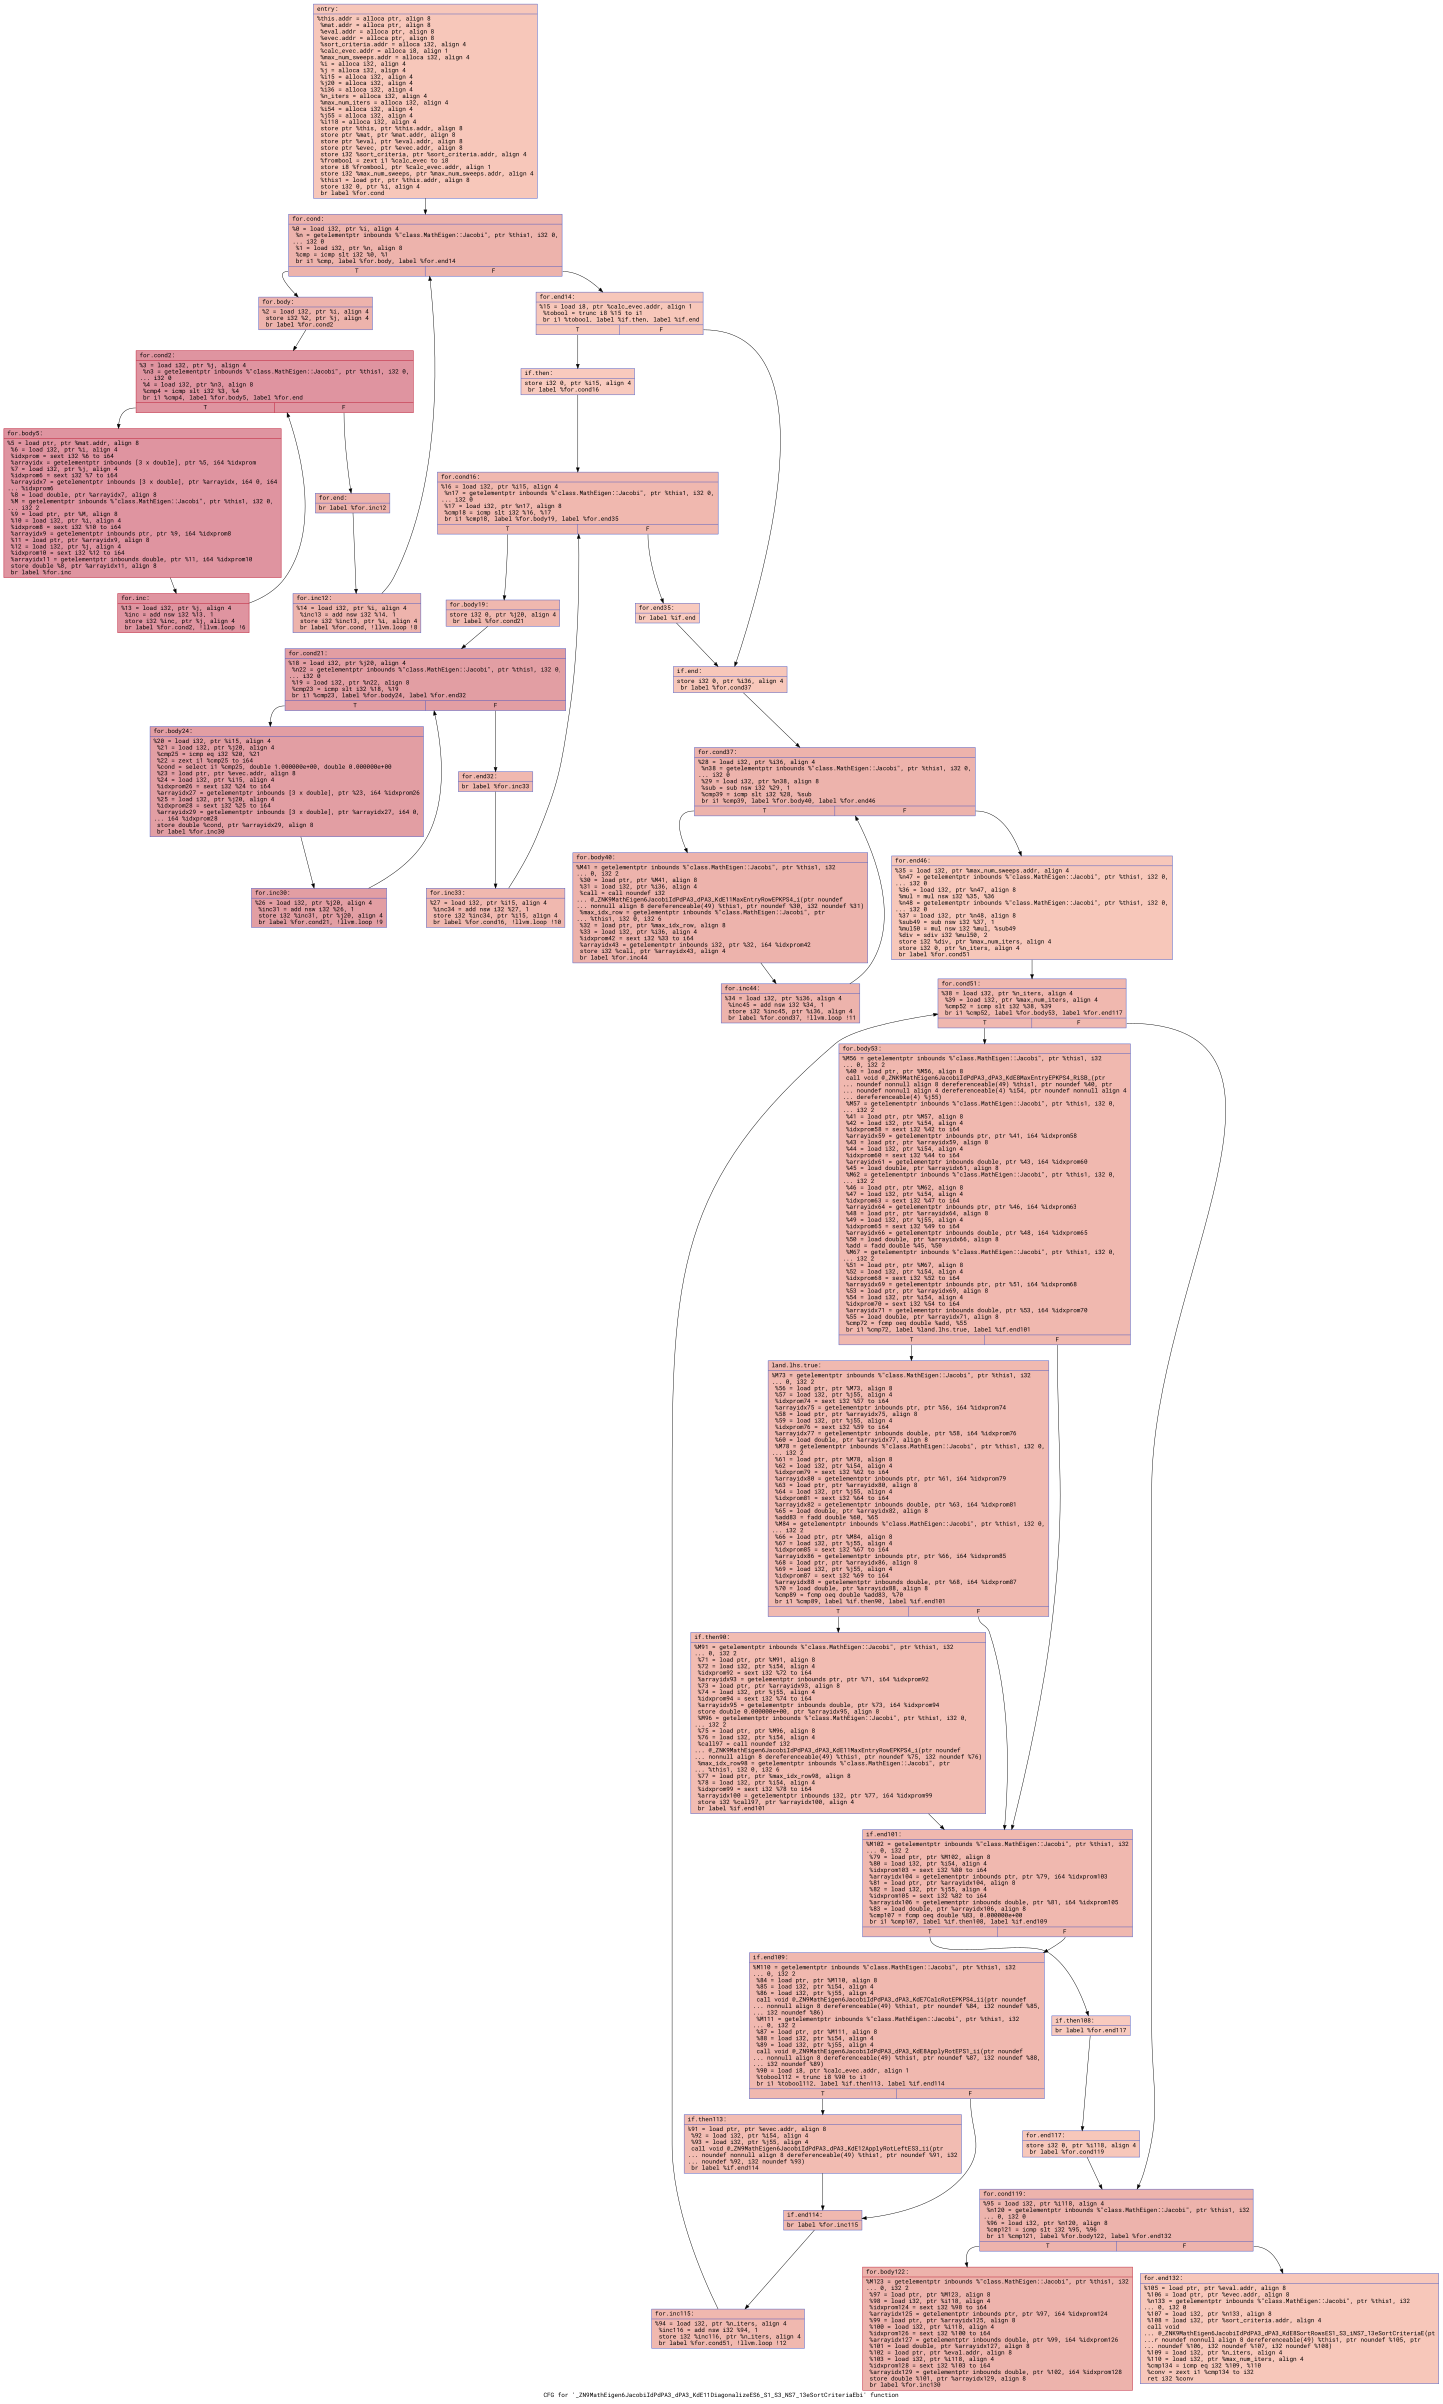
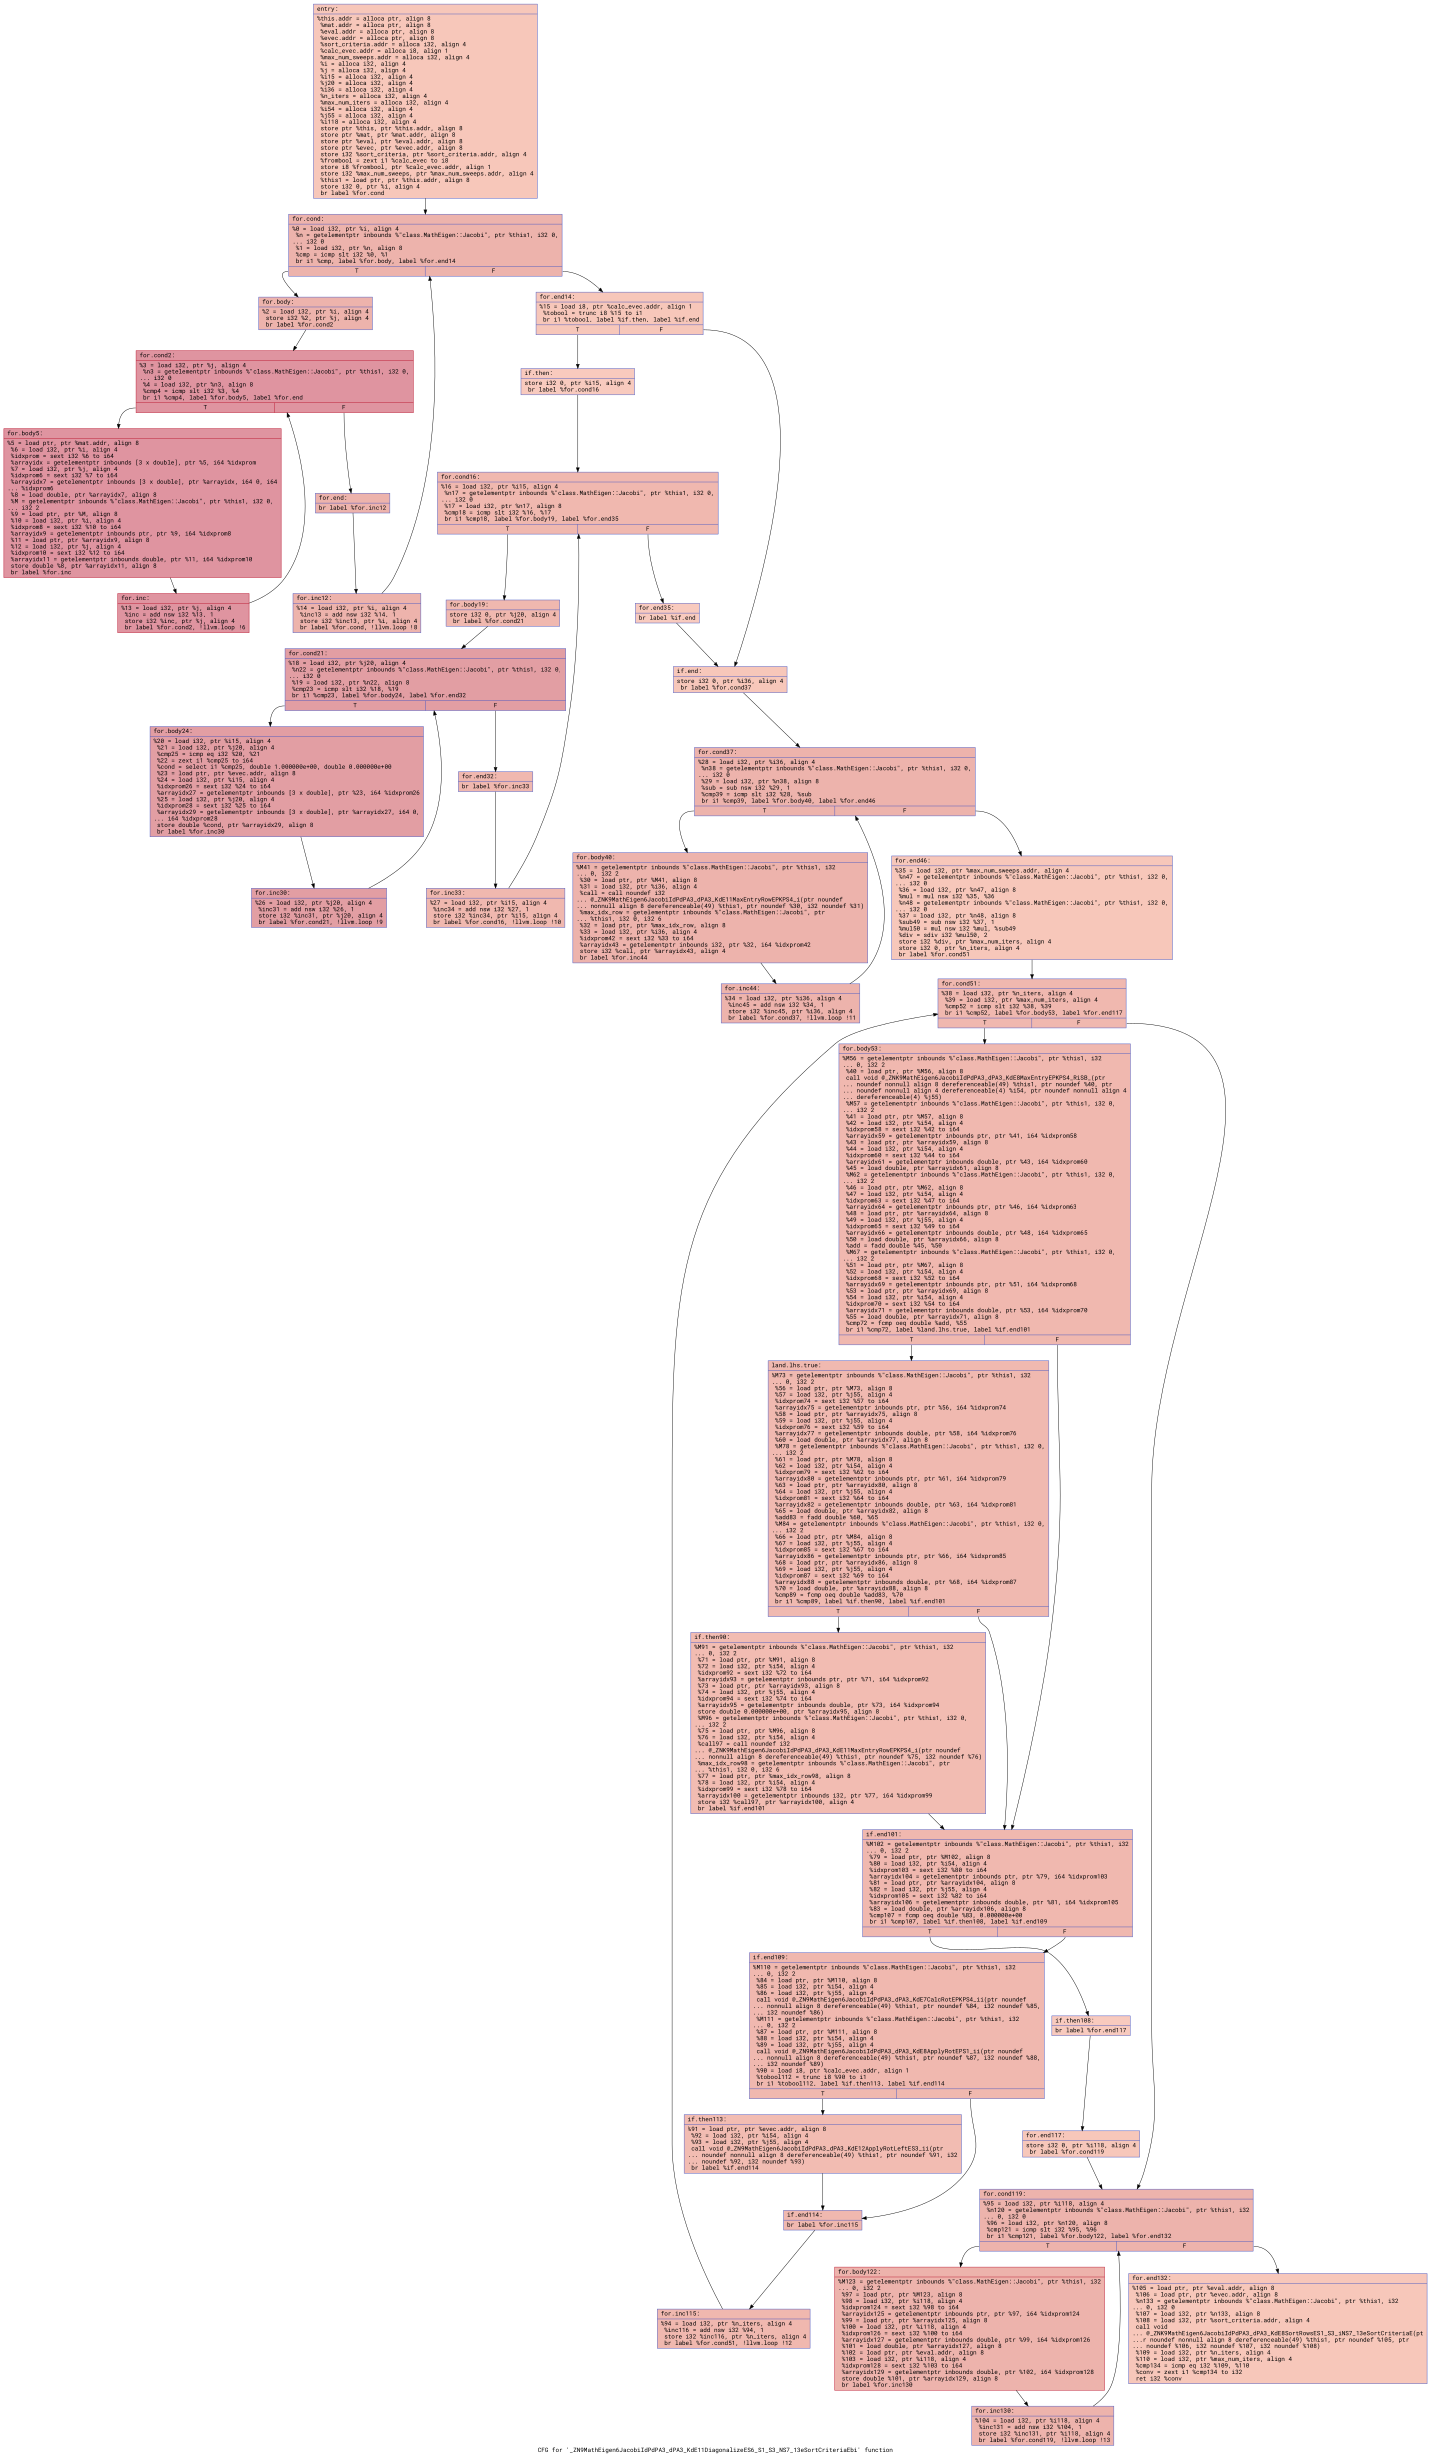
node "for.inc130:": added
